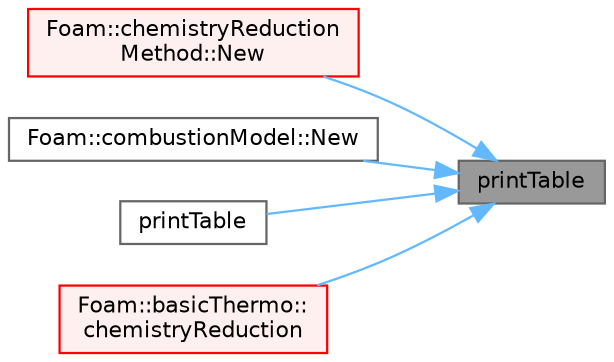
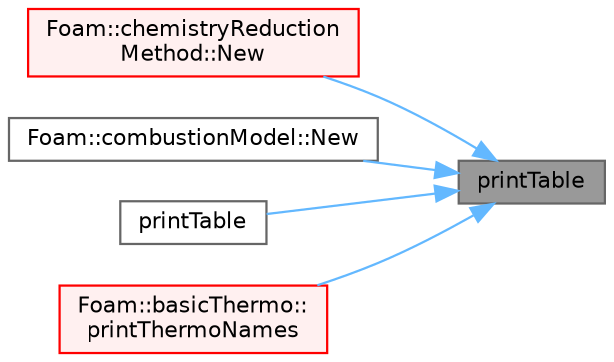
node "Foam::basicThermo:: chemistryReduction": label "Foam::basicThermo:: chemistryReduction" -> "Foam::basicThermo:: printThermoNames"
